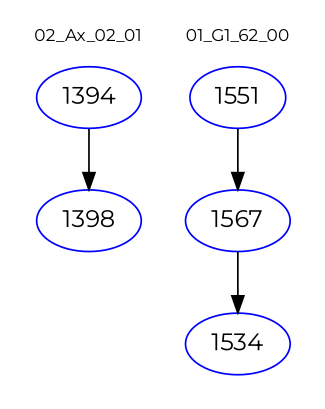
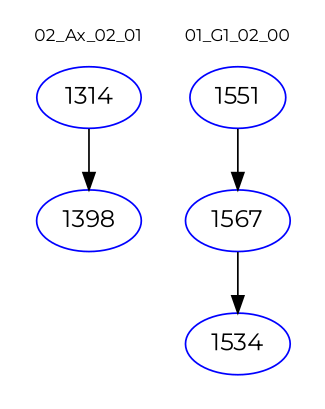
cluster "01_G1_62_00": label "01_G1_62_00" -> "01_G1_02_00"
node "1394": label "1394" -> "1314"
